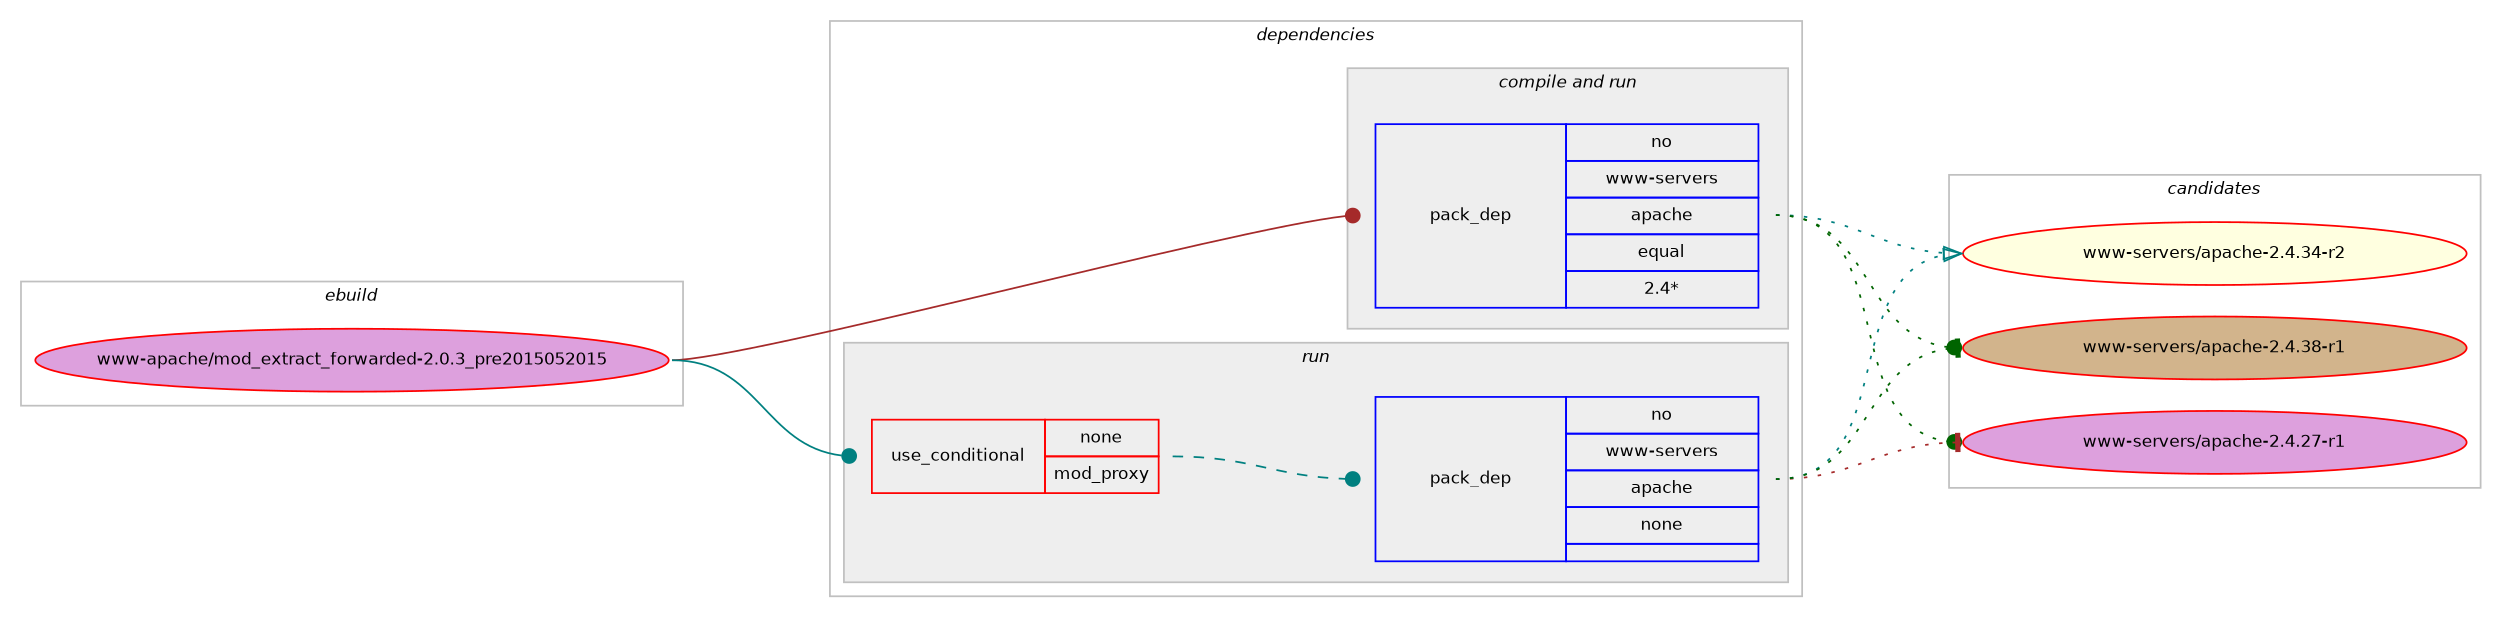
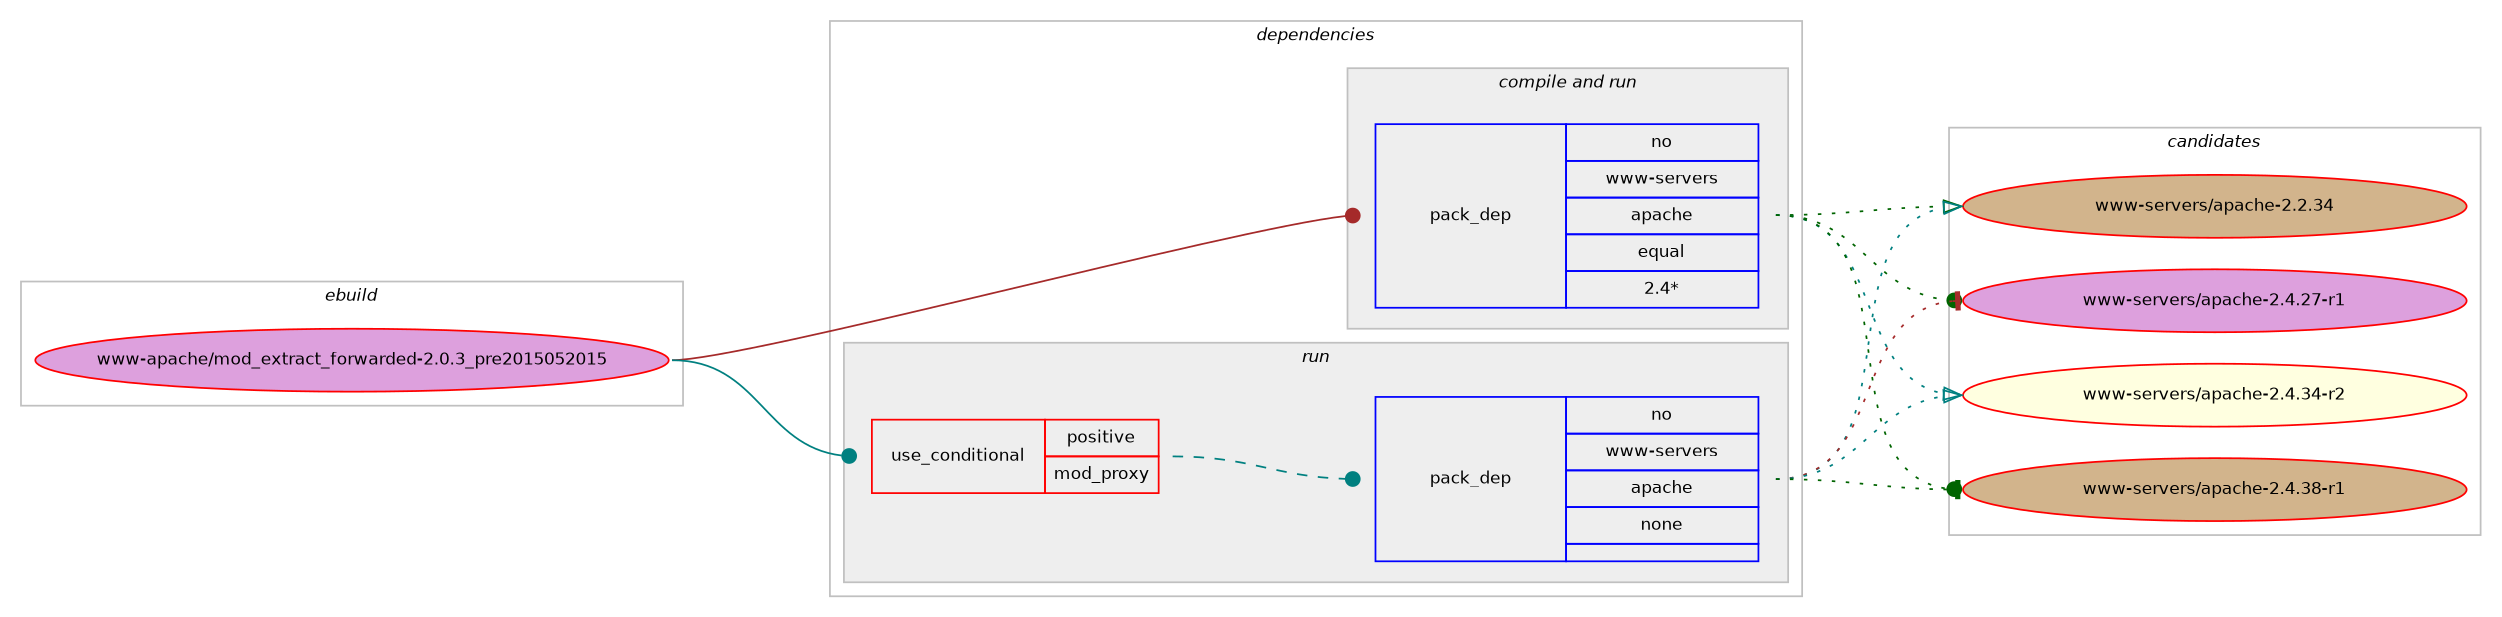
node "www-servers/apache-2.2.34": added
node "use_conditional": text "none" -> "positive"
